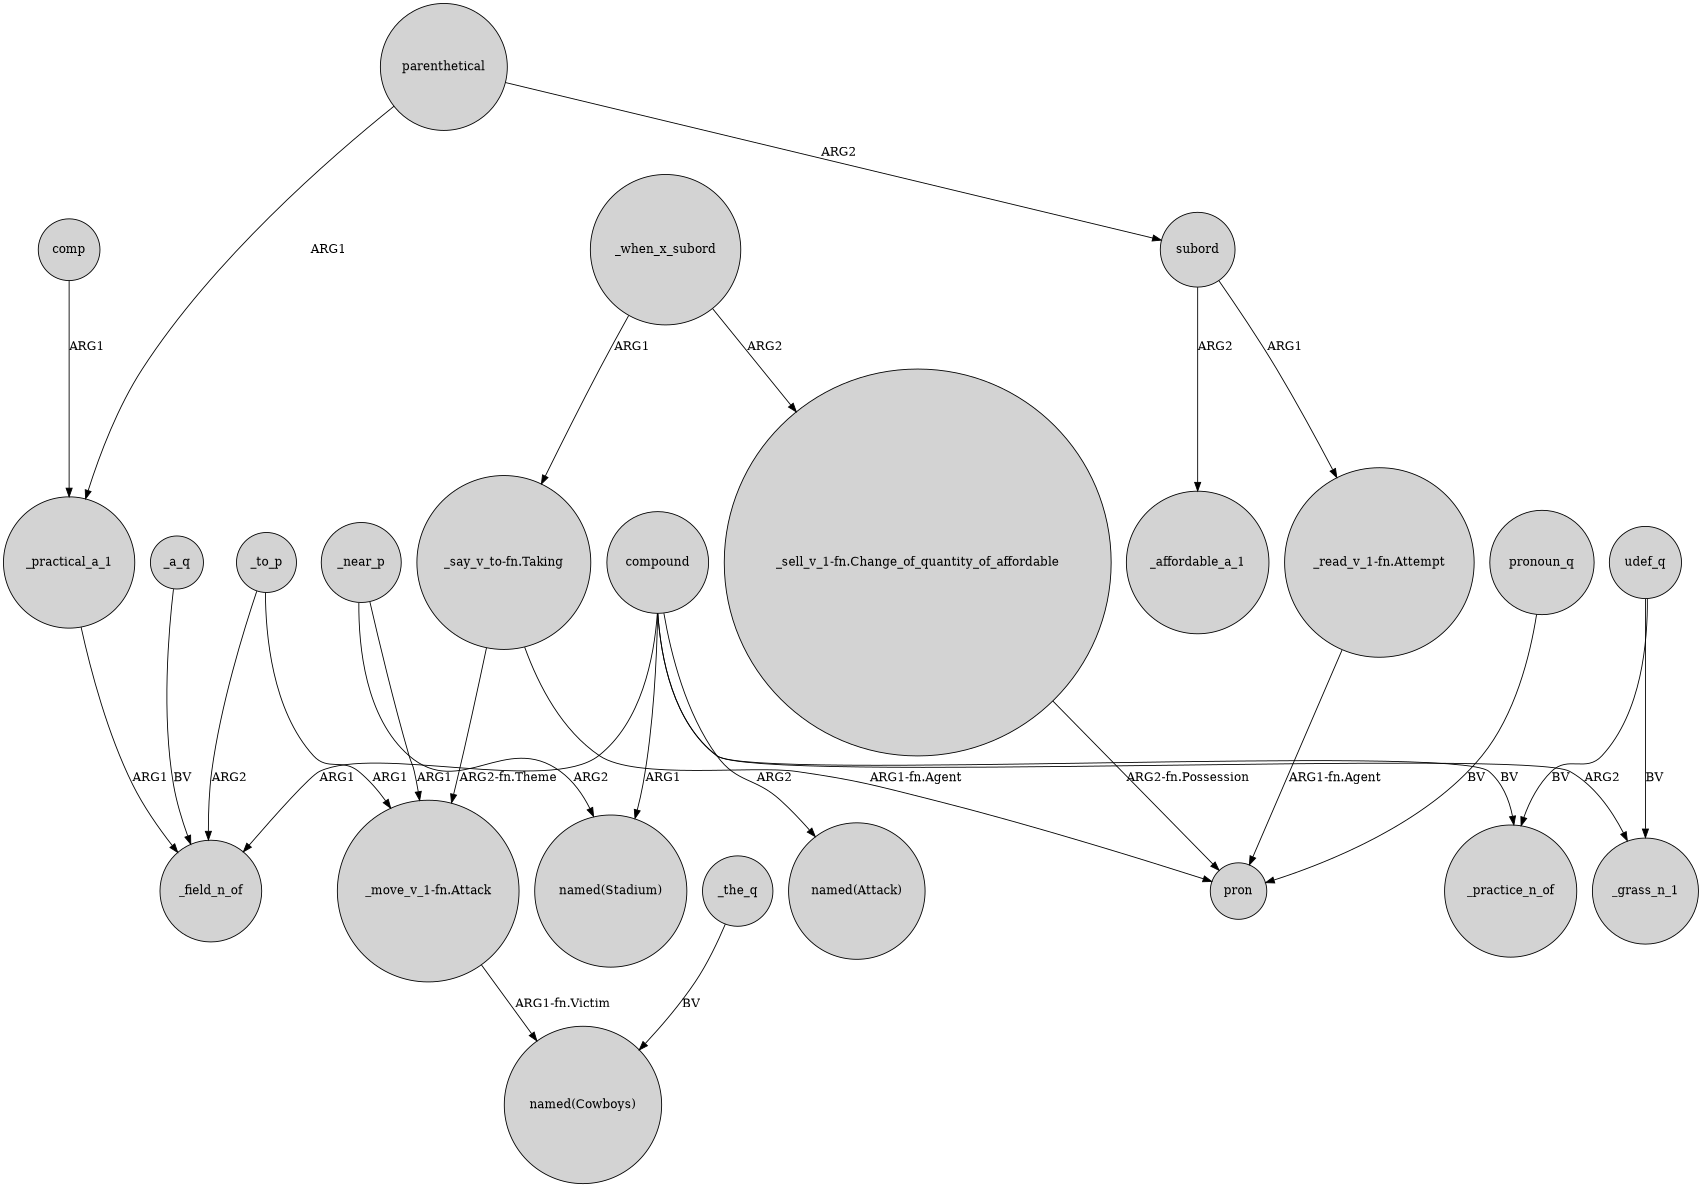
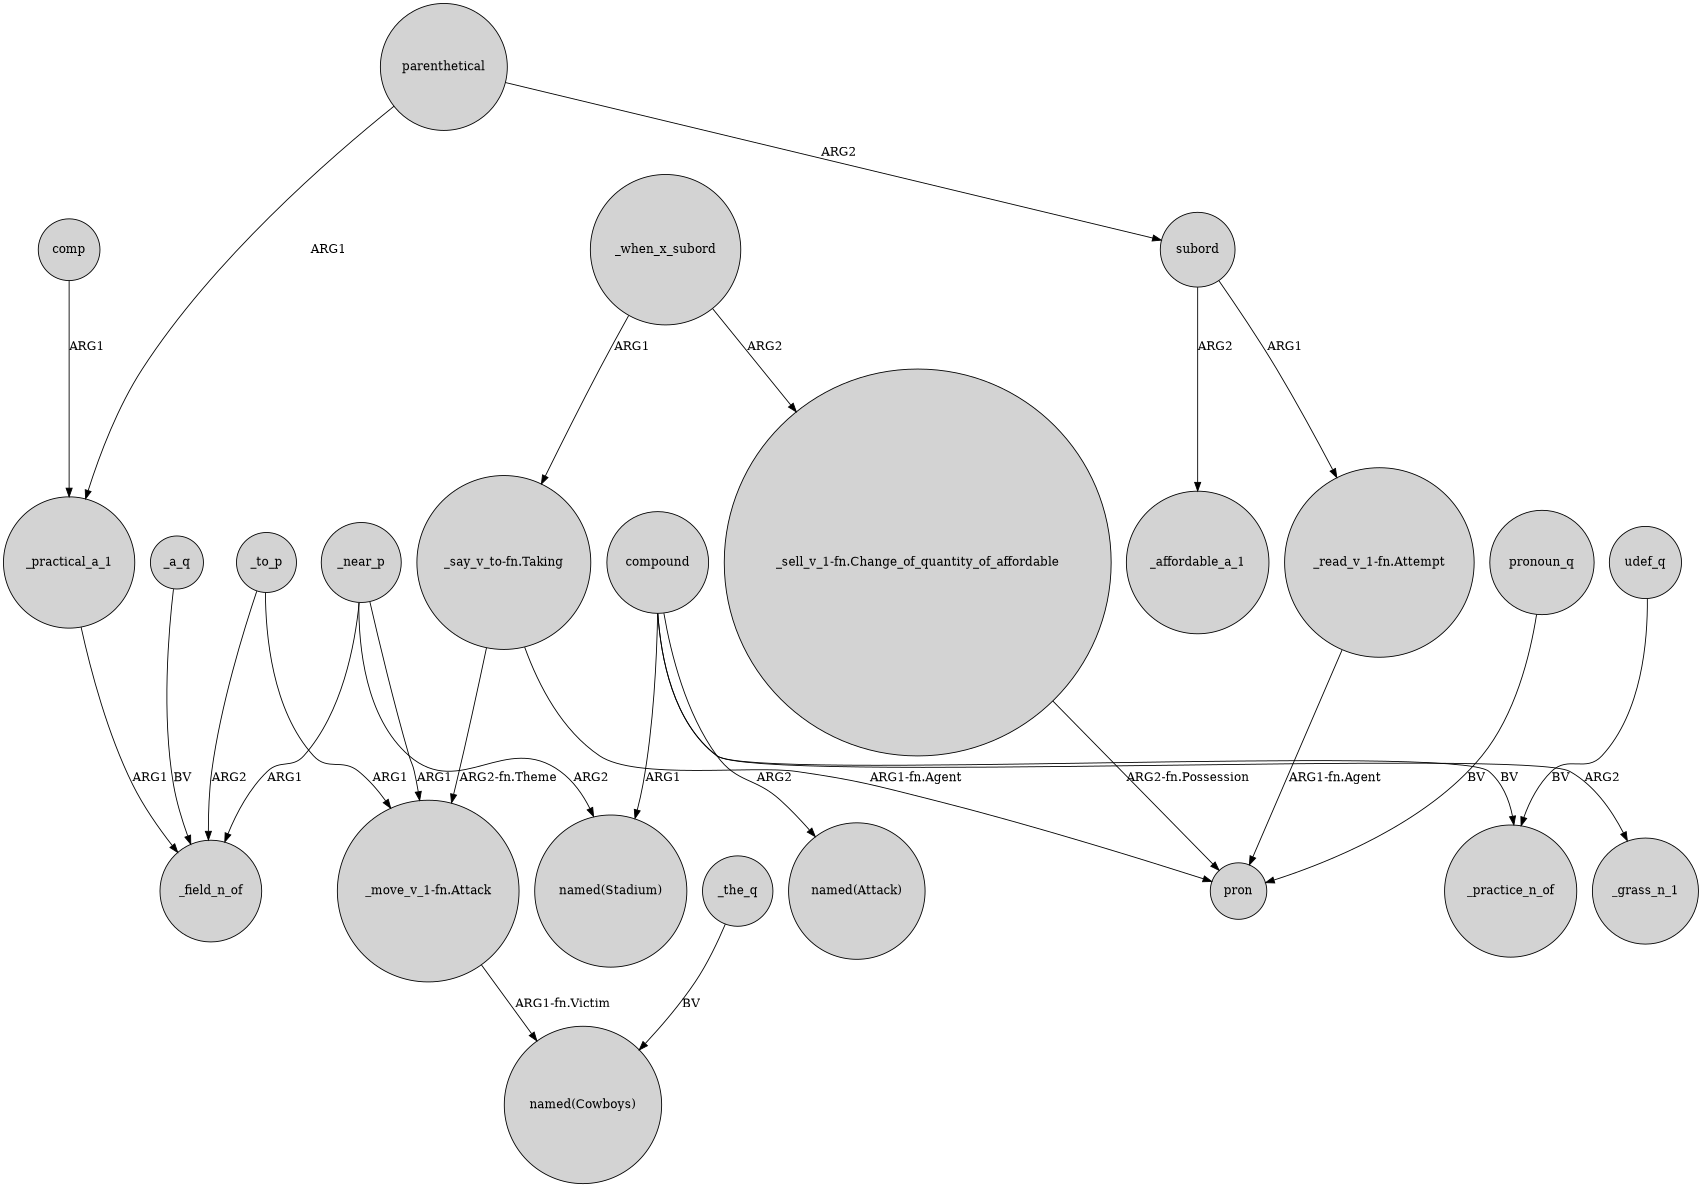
edge "udef_q" -> "_grass_n_1": removed, label "BV"
edge "compound" -> "_field_n_of": now "_near_p" -> "_field_n_of"
